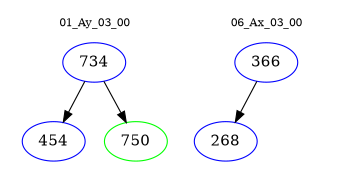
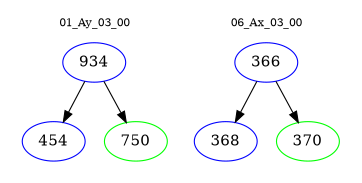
node "734": label "734" -> "934"
node "268": label "268" -> "368"
node "370": added
